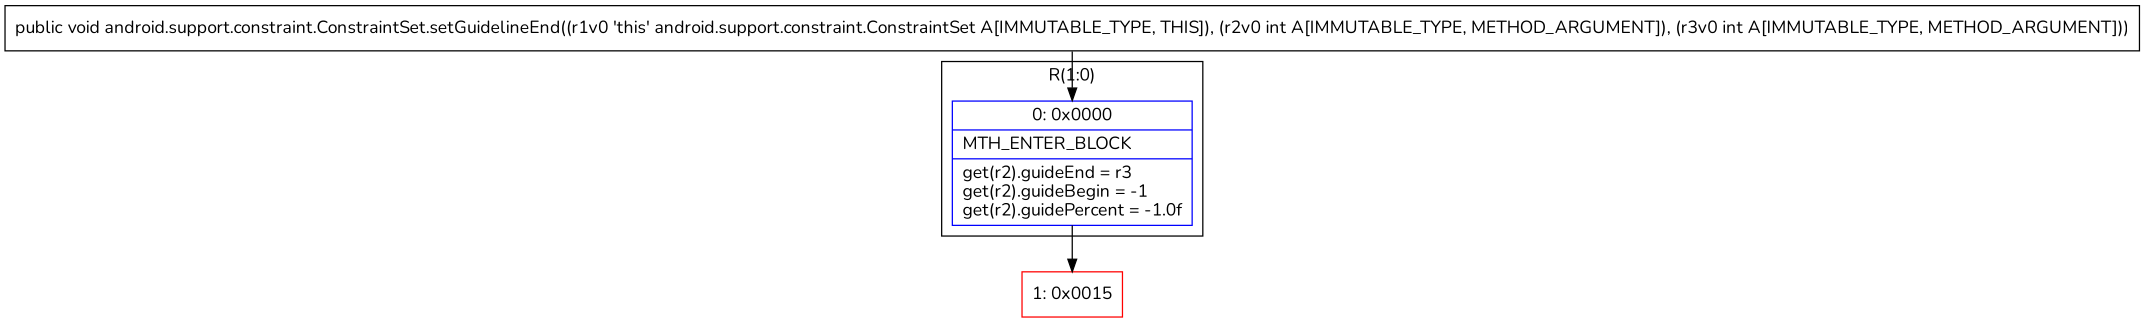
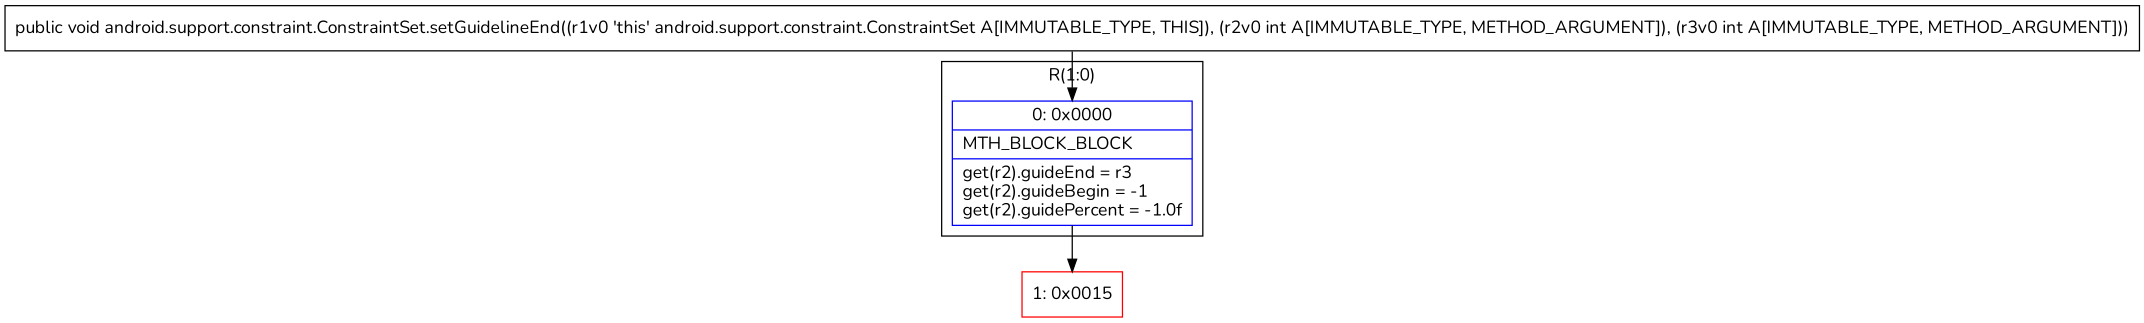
node "0: 0x0000": text "MTH_ENTER_BLOCK" -> "MTH_BLOCK_BLOCK"
